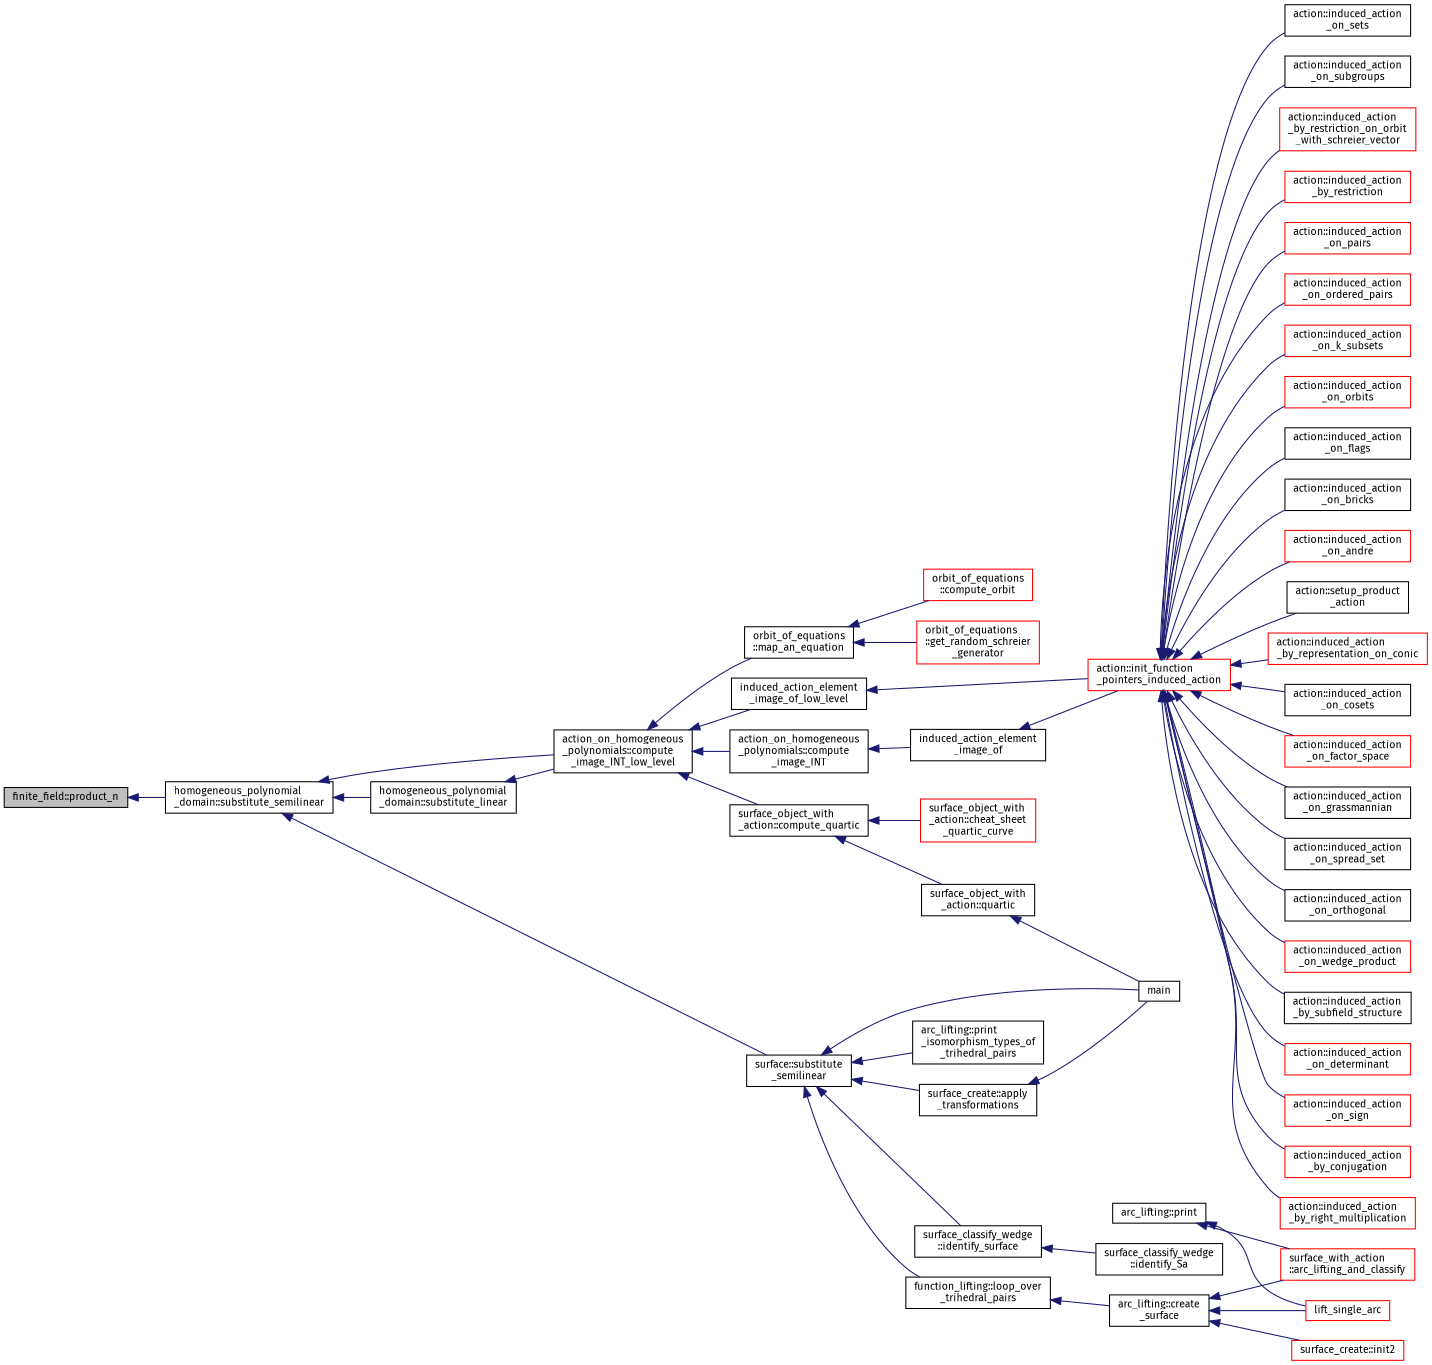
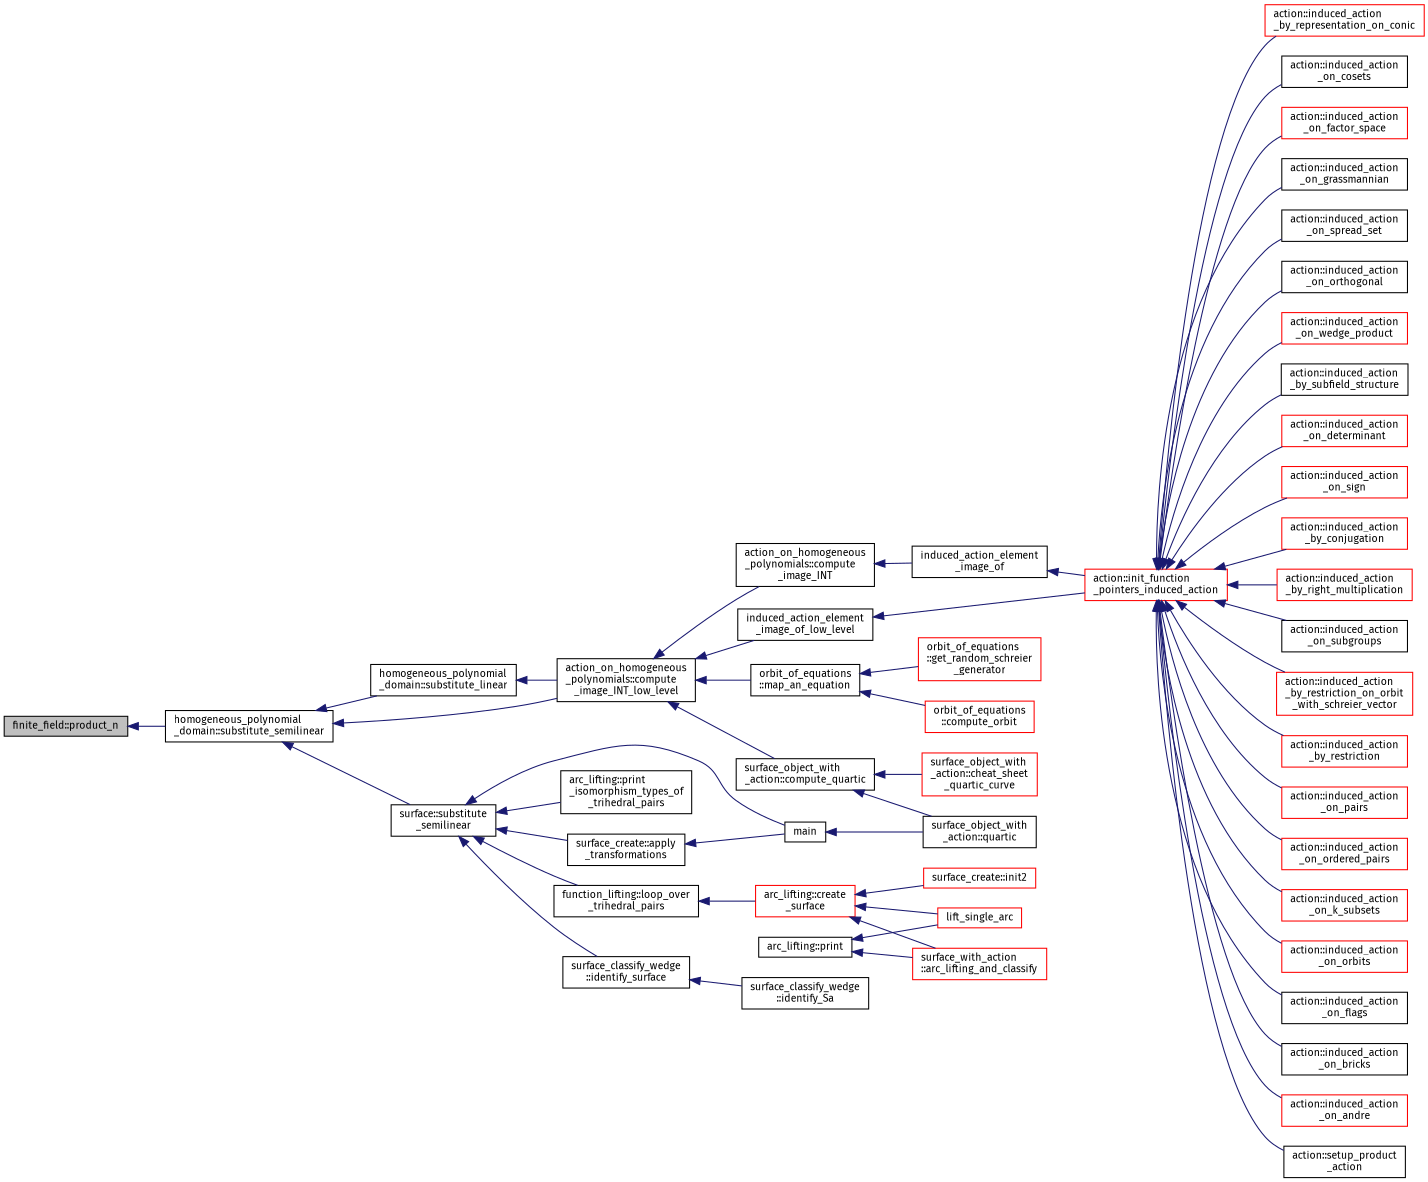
node "action::induced_action _on_sets": removed
edge "main" -> "surface_object_with _action::quartic": reversed
node "arc_lifting::create _surface": color black -> red
